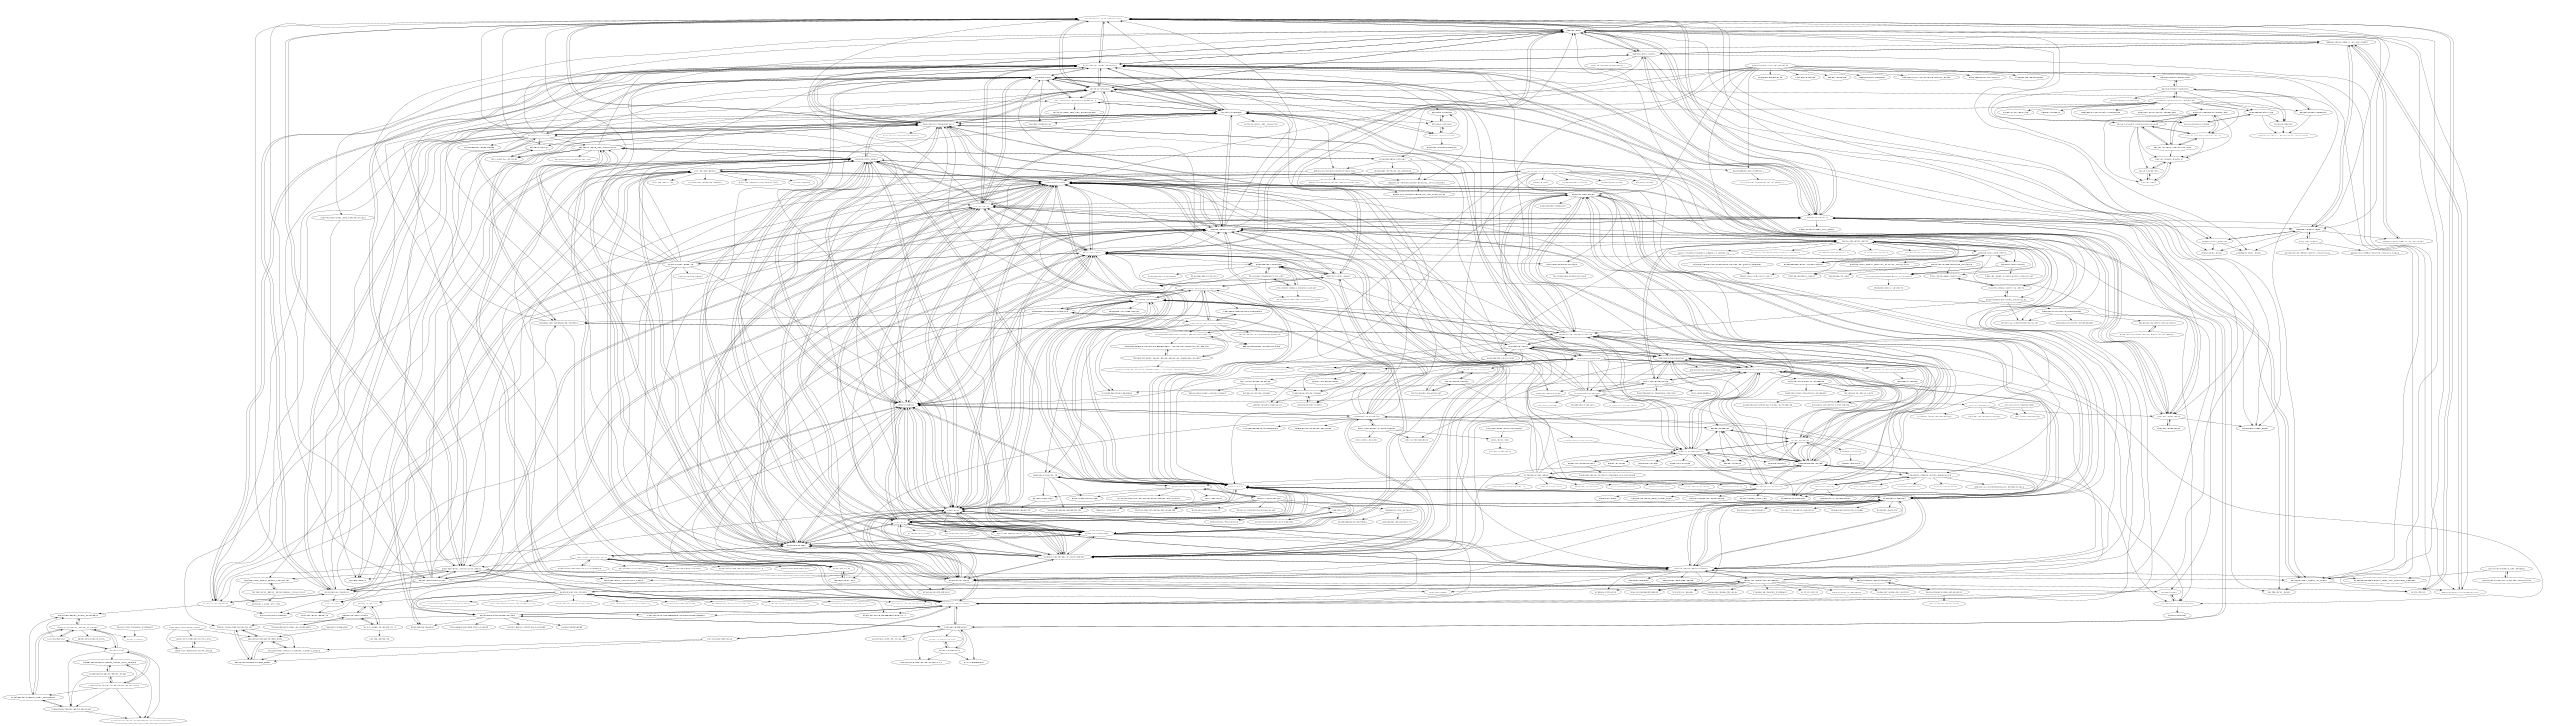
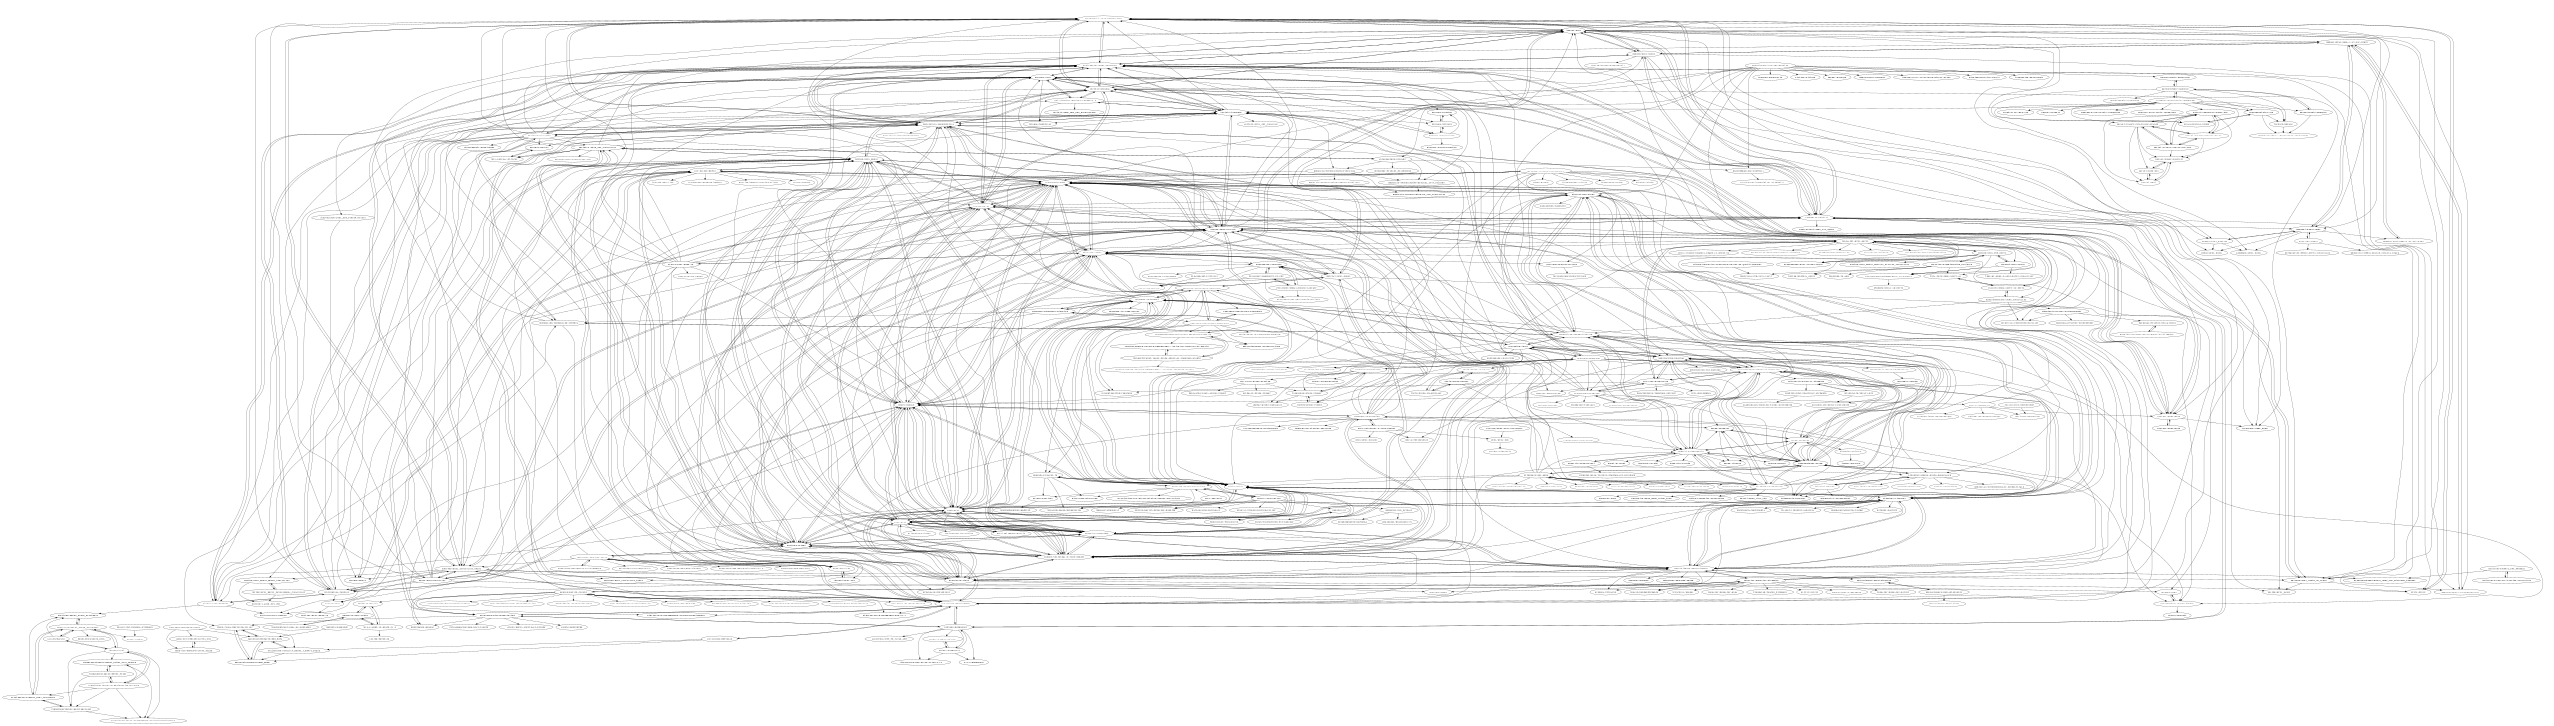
edge "Formlabs/hackathon-slicer" -> "fstl-app/fstl": reversed
